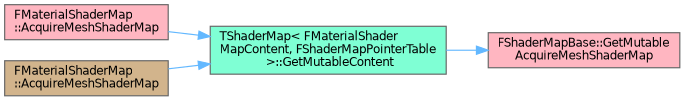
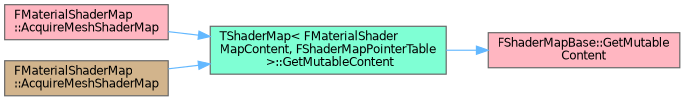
node "FShaderMapBase::GetMutable AcquireMeshShaderMap": label "FShaderMapBase::GetMutable AcquireMeshShaderMap" -> "FShaderMapBase::GetMutable Content"
